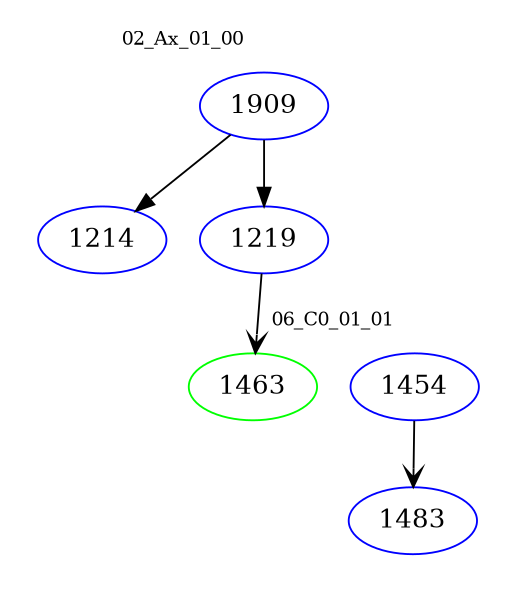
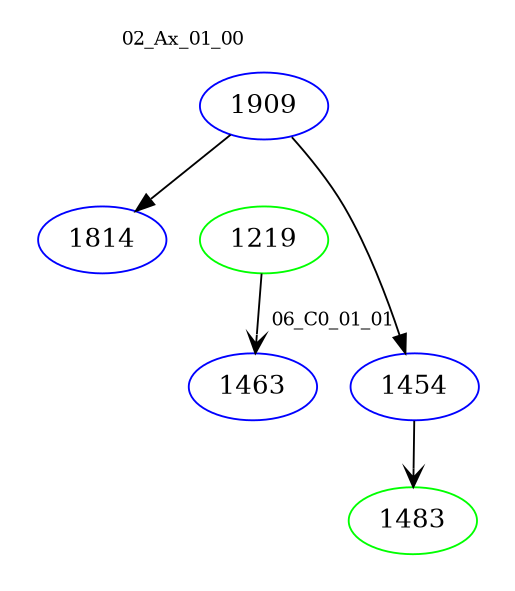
edge "1909" -> "1219": now "1909" -> "1454"
node "1214": label "1214" -> "1814"
node "1219": color blue -> green
node "1463": color green -> blue
node "1483": color blue -> green
